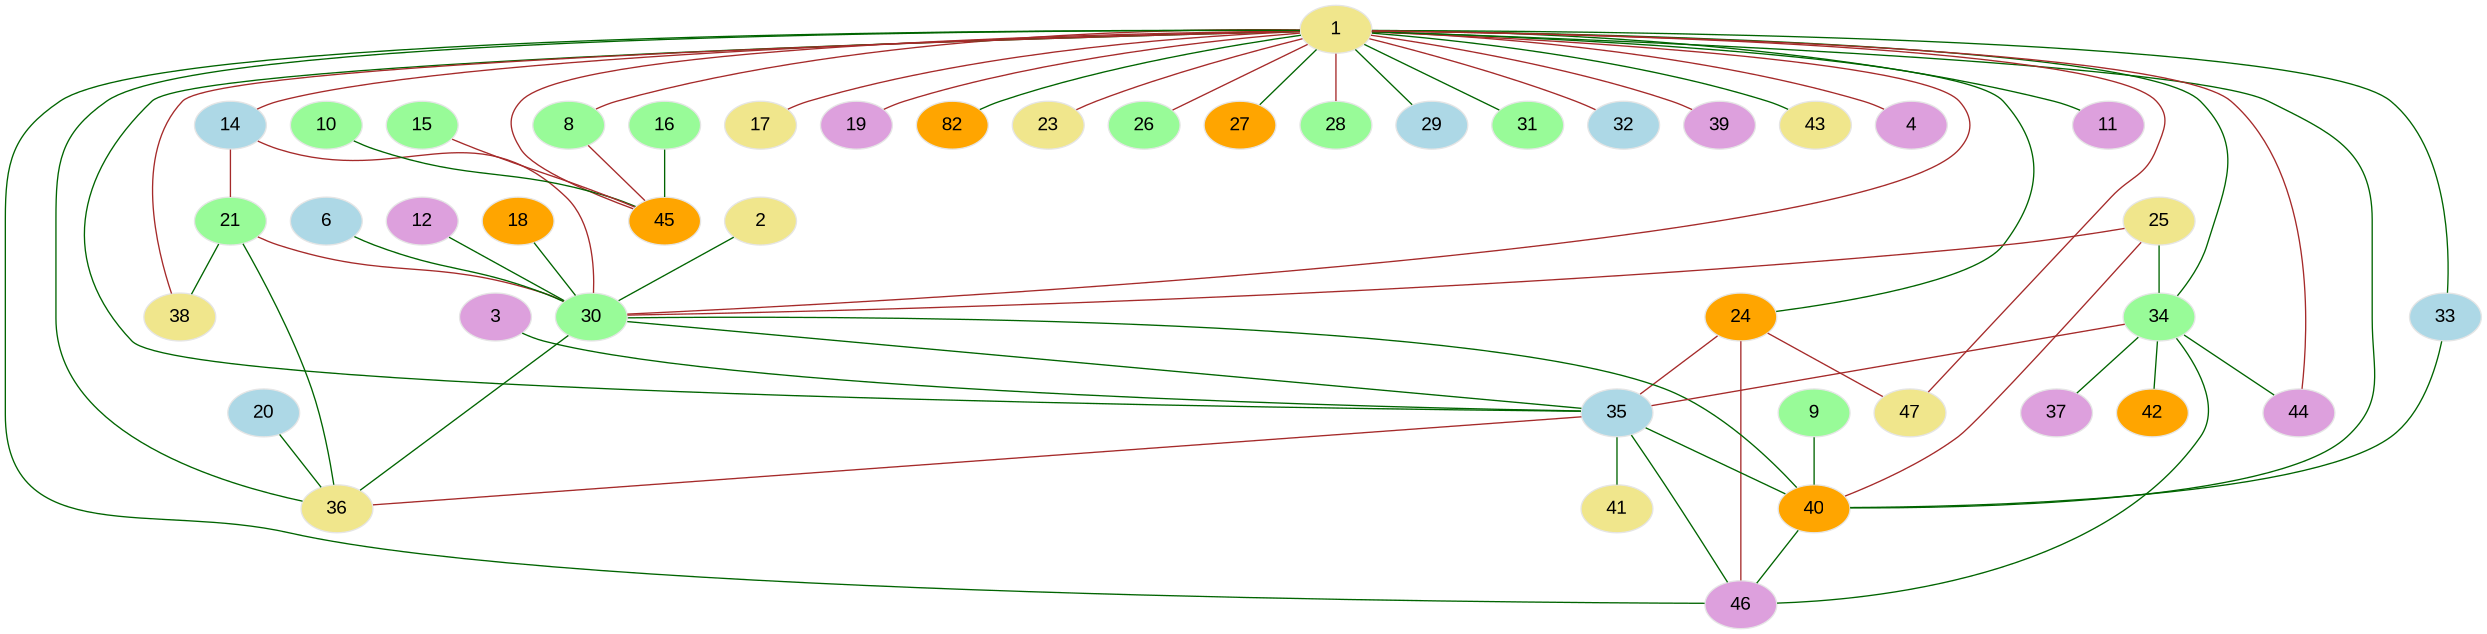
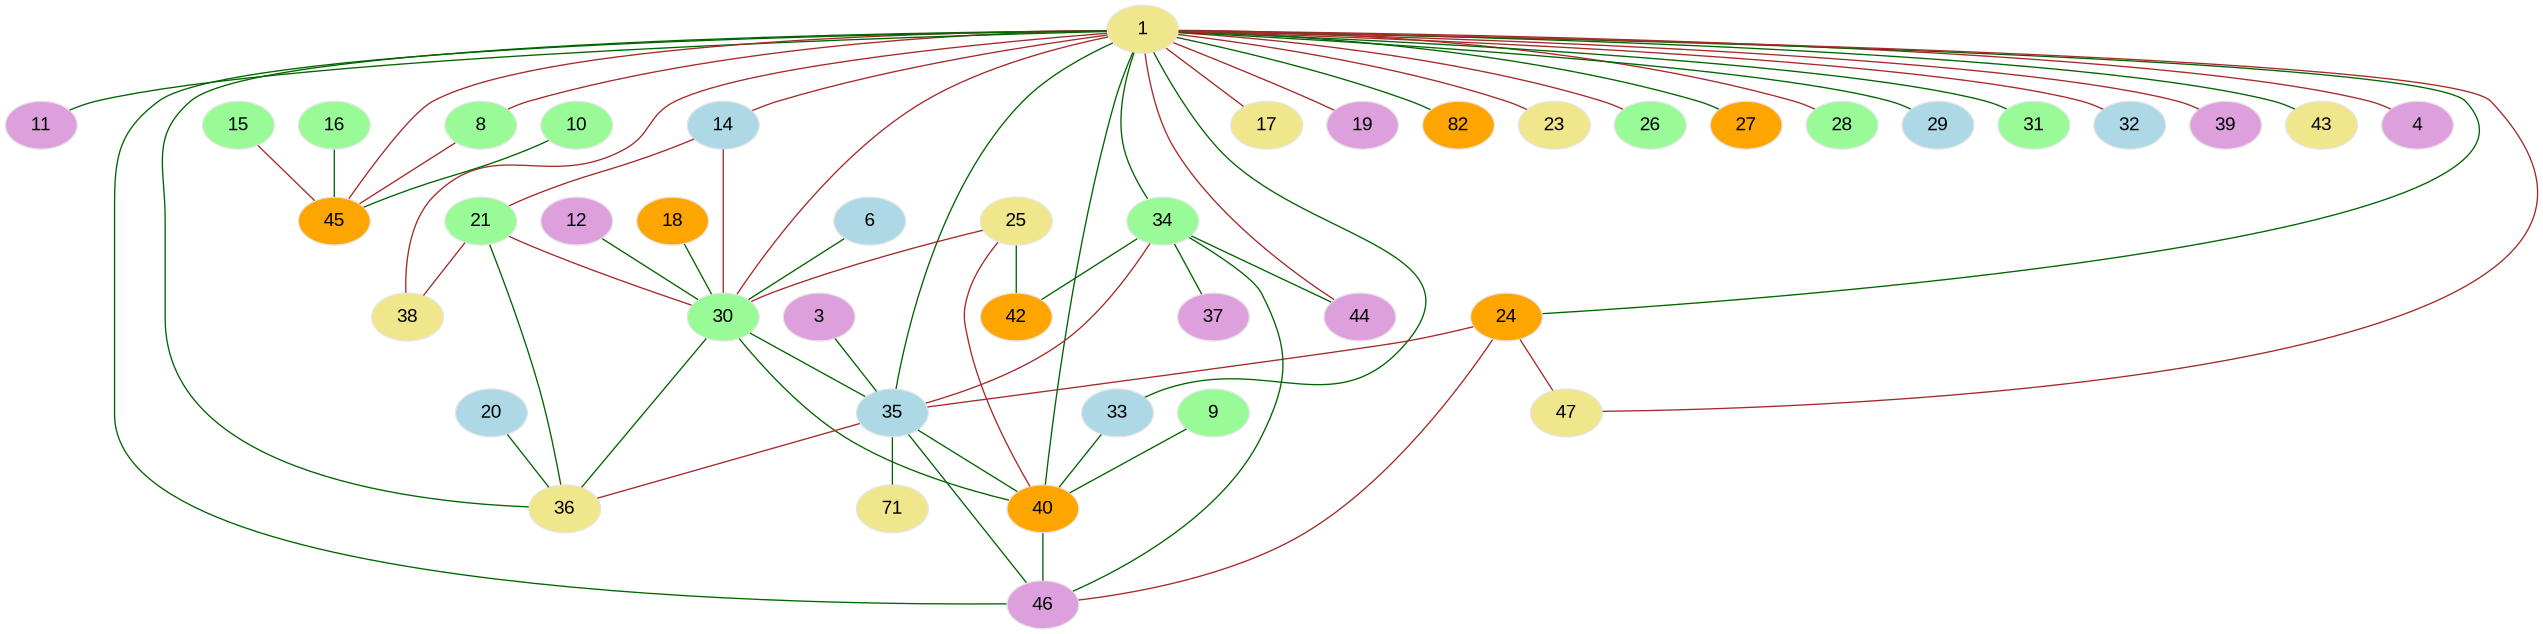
node "2": removed
edge "21" -- "38": color darkgreen -> brown
edge "25" -- "34": now "25" -- "42"
node "41": label "41" -> "71"
